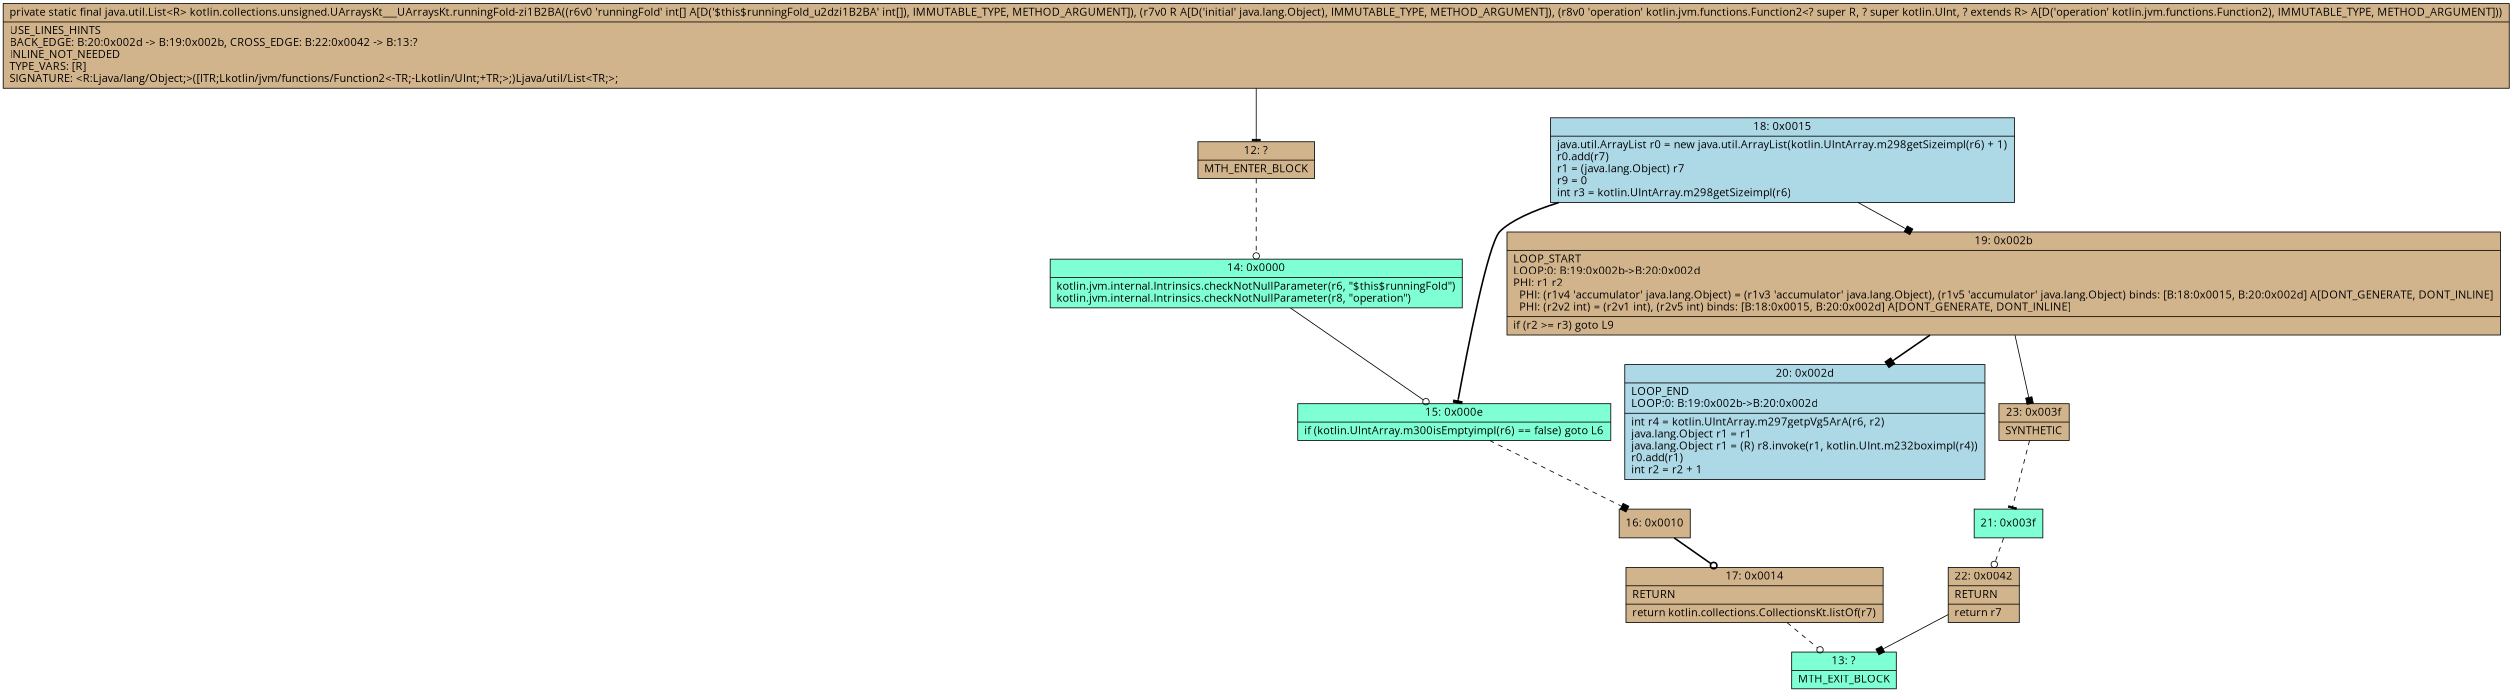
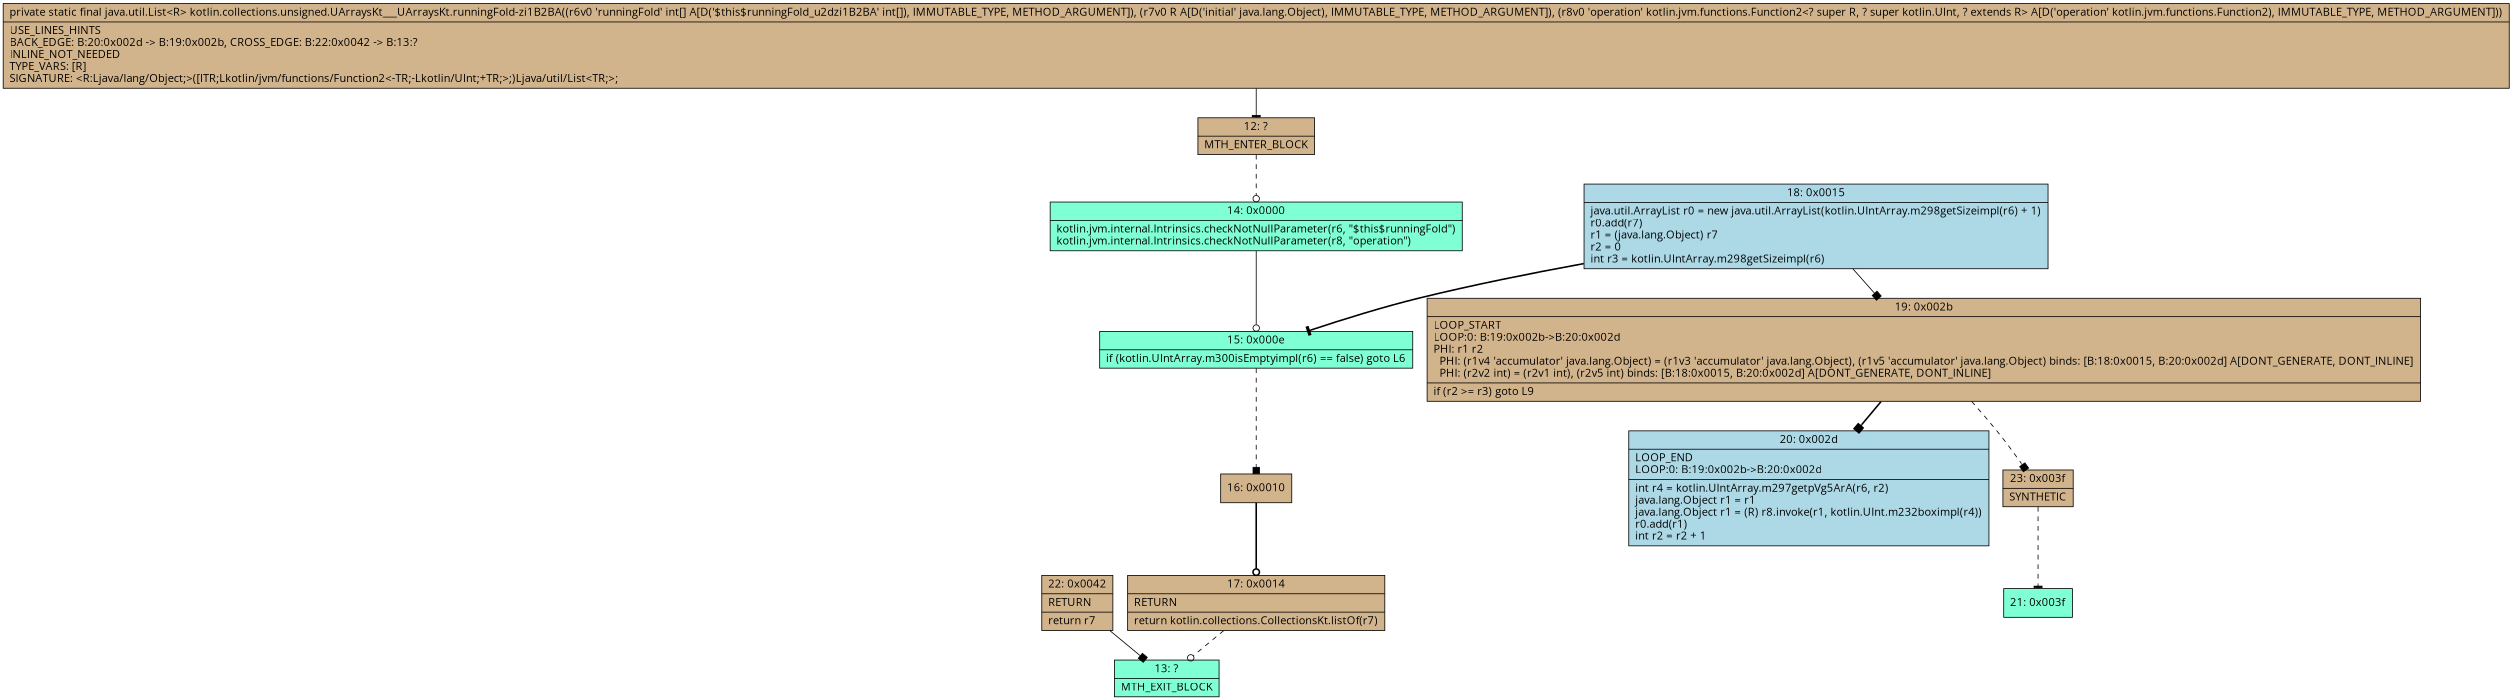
node "18: 0x0015": text "r9 = 0" -> "r2 = 0"
edge "19: 0x002b" -> "23: 0x003f": style solid -> dashed
edge "21: 0x003f" -> "22: 0x0042": removed
